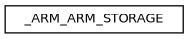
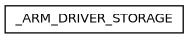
node "_ARM_ARM_STORAGE": label "_ARM_ARM_STORAGE" -> "_ARM_DRIVER_STORAGE"
